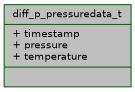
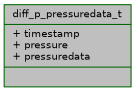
node "diff_p_pressuredata_t": text "+ temperature" -> "+ pressuredata"
